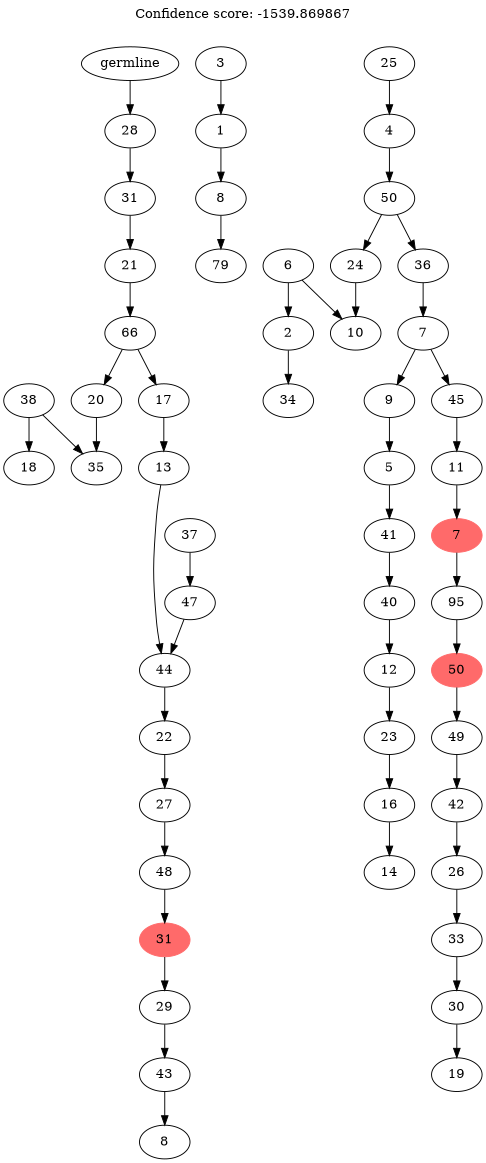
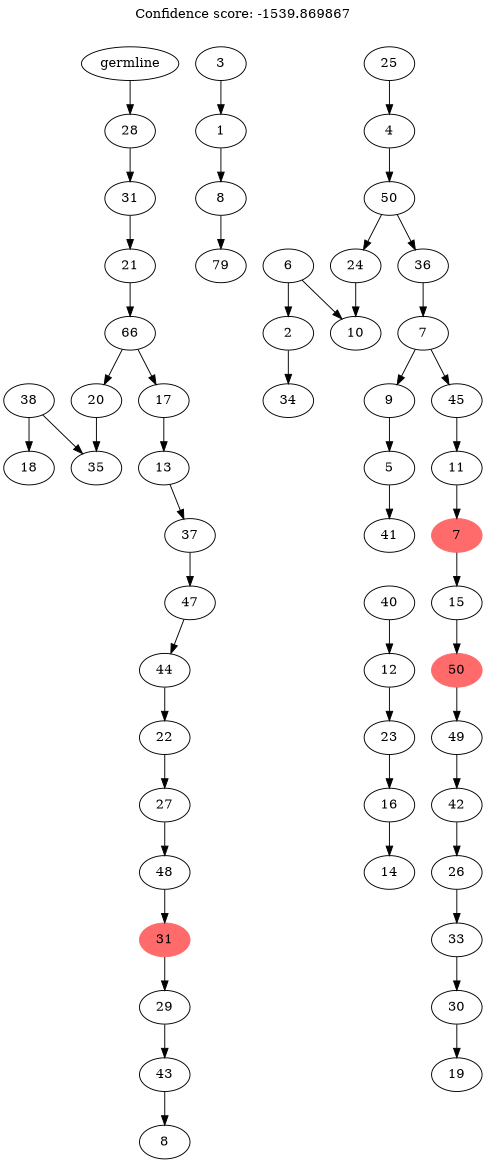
edge "13" -> "44": now "13" -> "37"
edge "41" -> "40": removed
node "95": label "95" -> "15"
